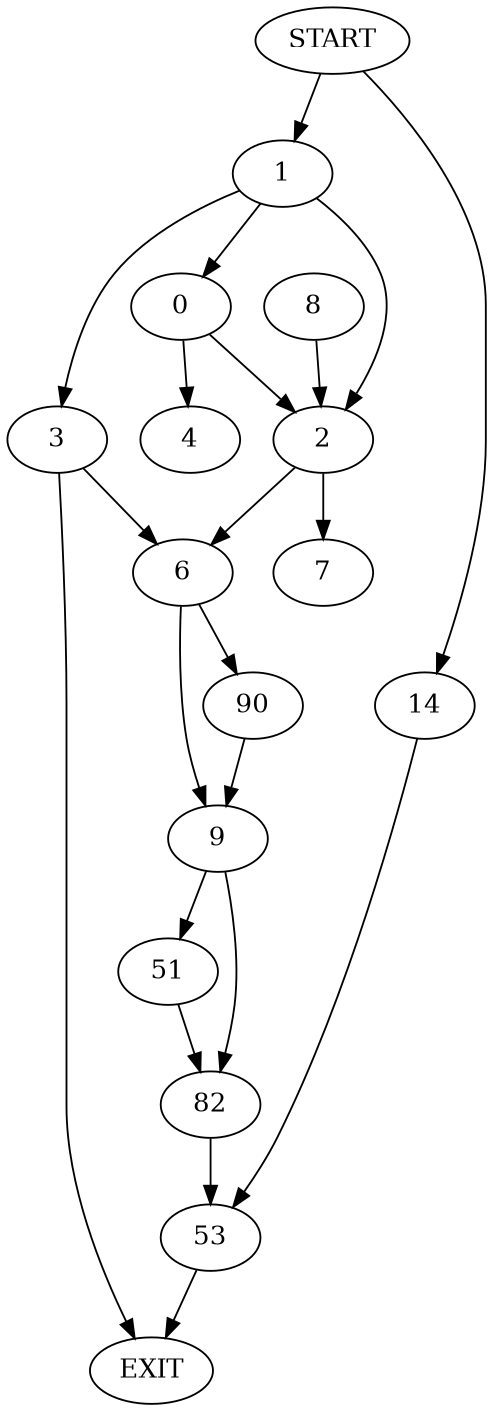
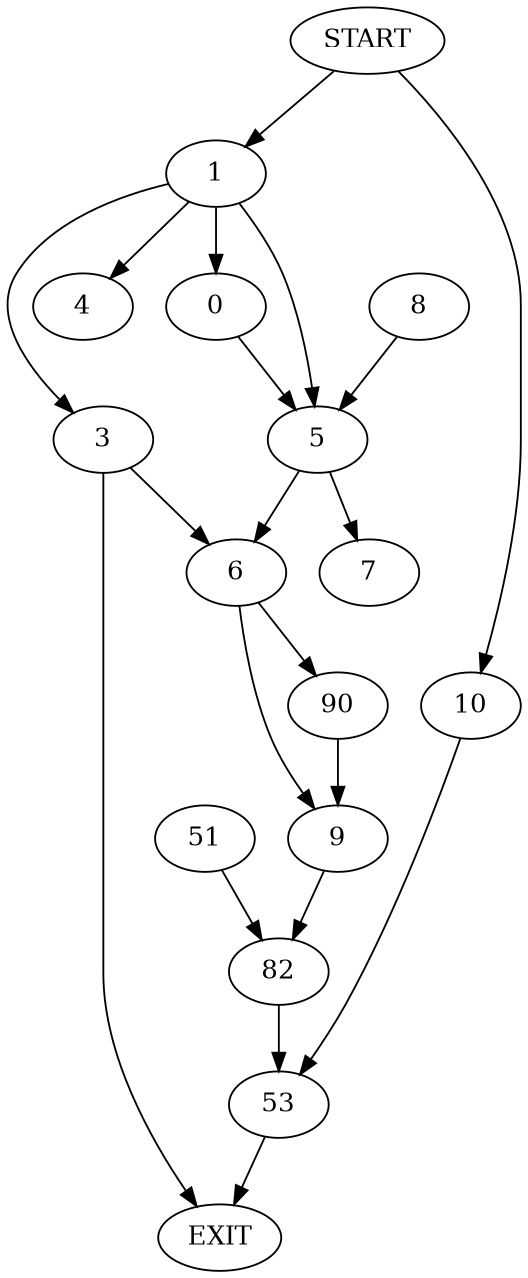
edge "0" -> "4": now "1" -> "4"
node "2": label "2" -> "5"
node "14": label "14" -> "10"
edge "9" -> "51": removed
